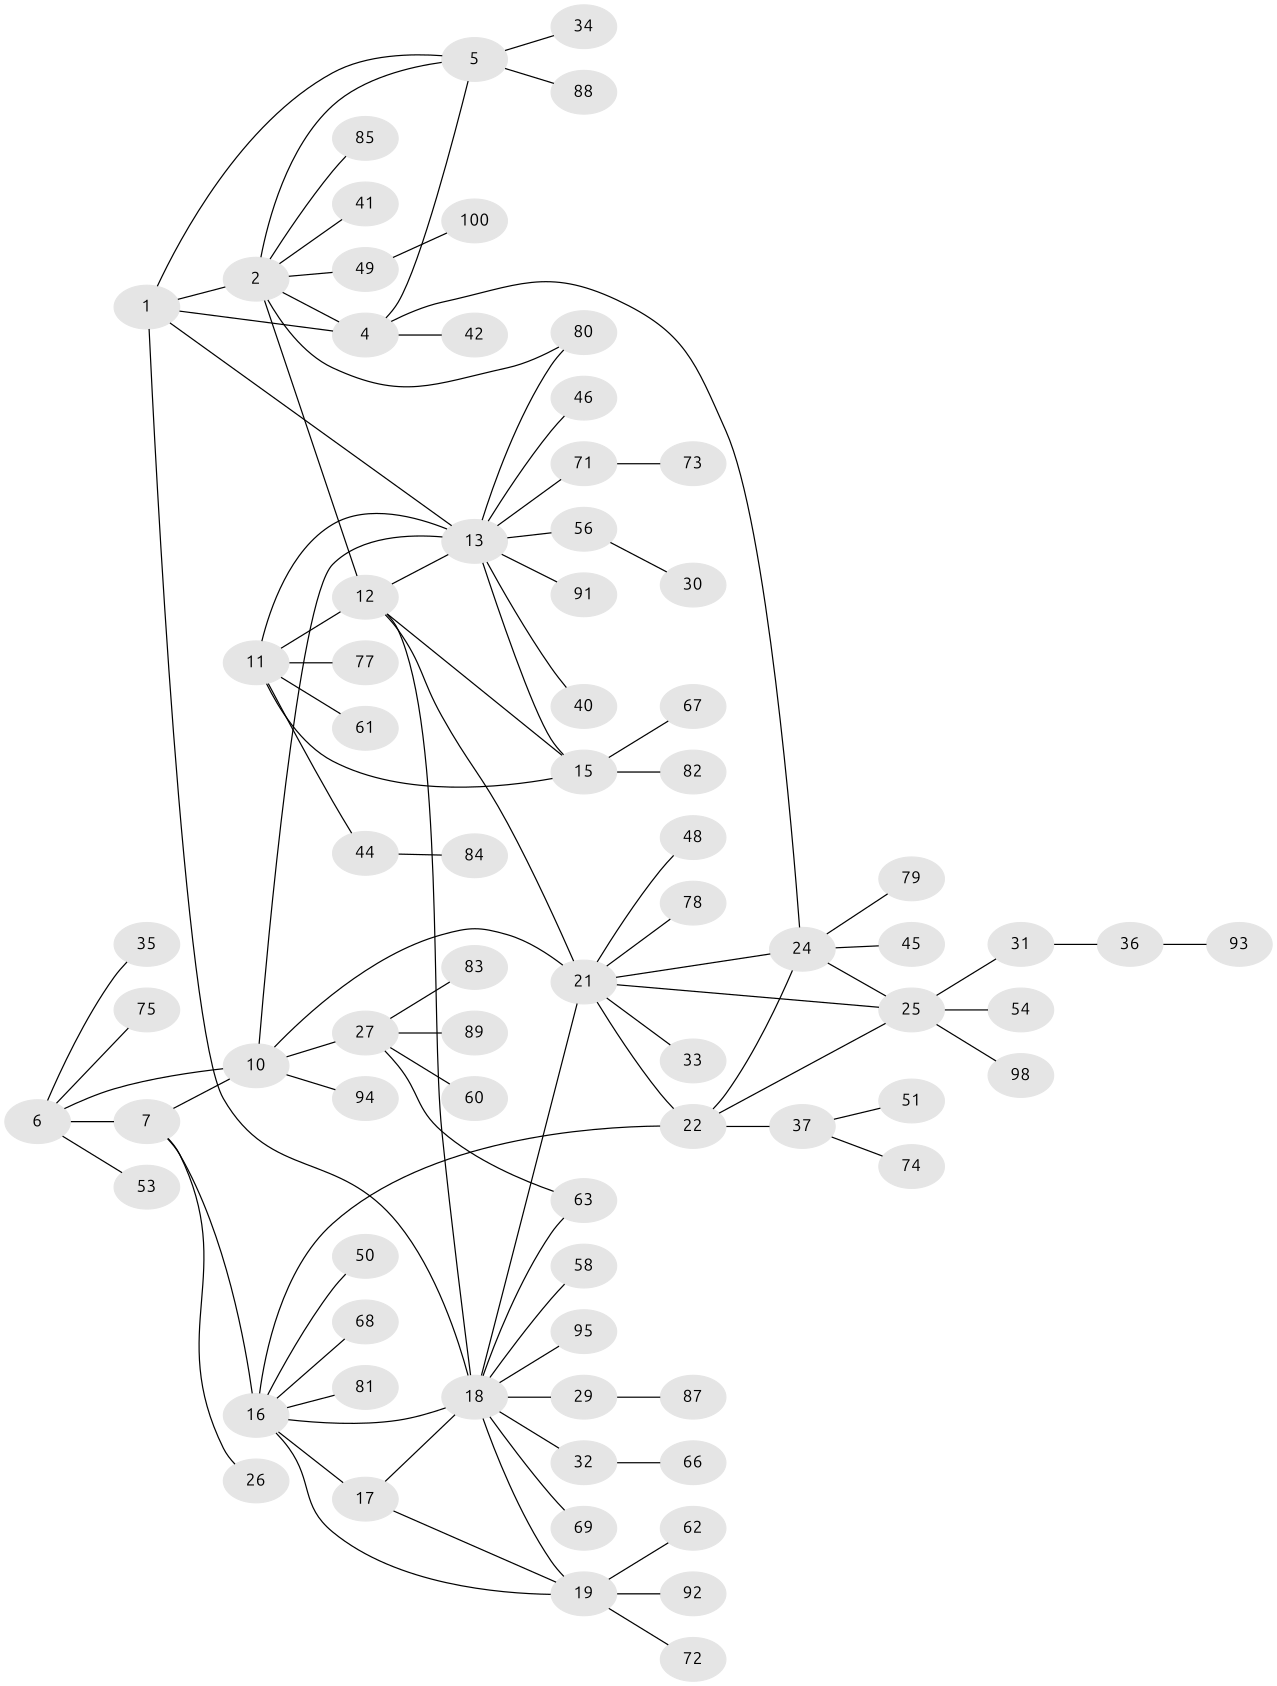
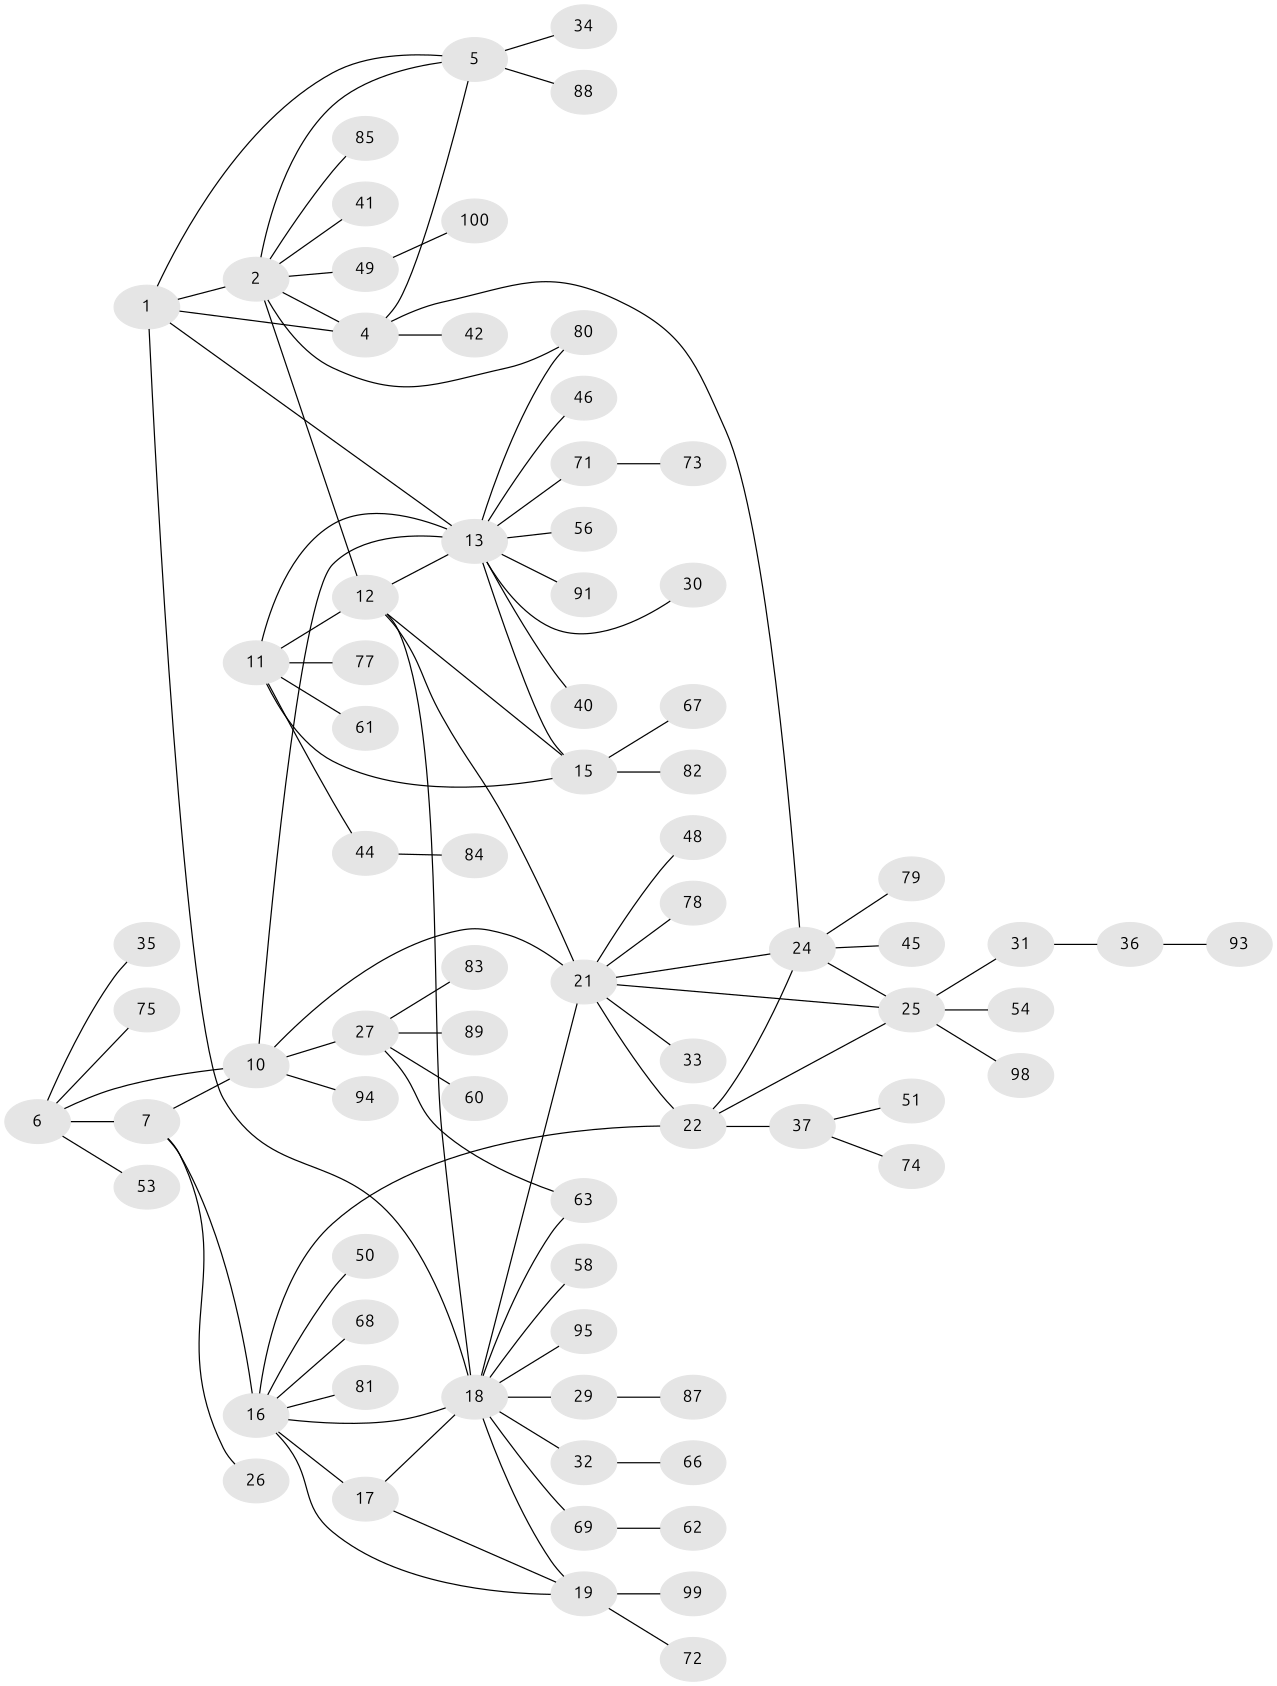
edge "56" -- "30": now "13" -- "30"
edge "62" -- "19": now "62" -- "69"
node "92": label "92" -> "99"
